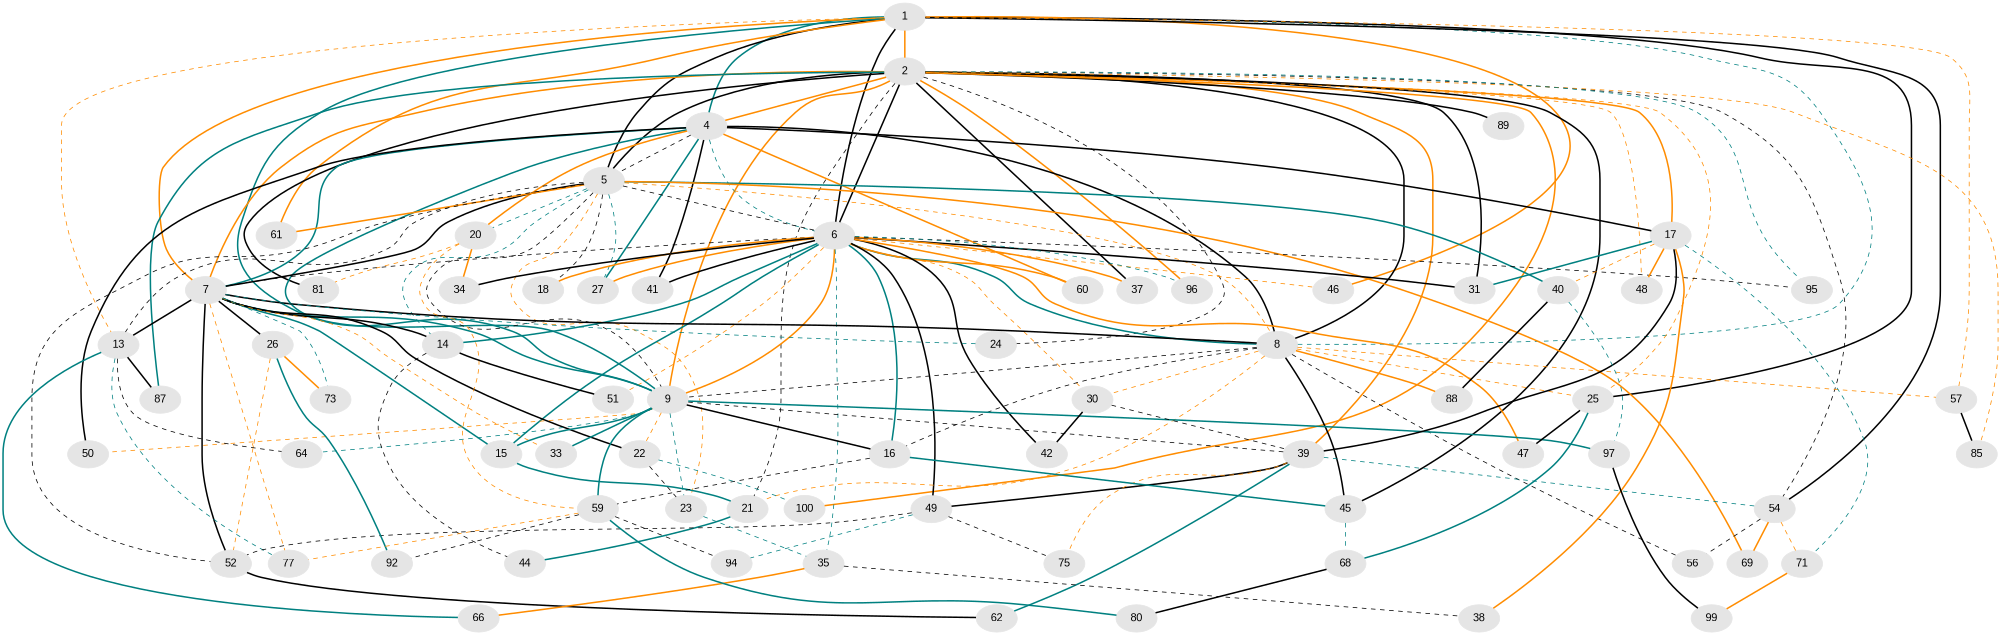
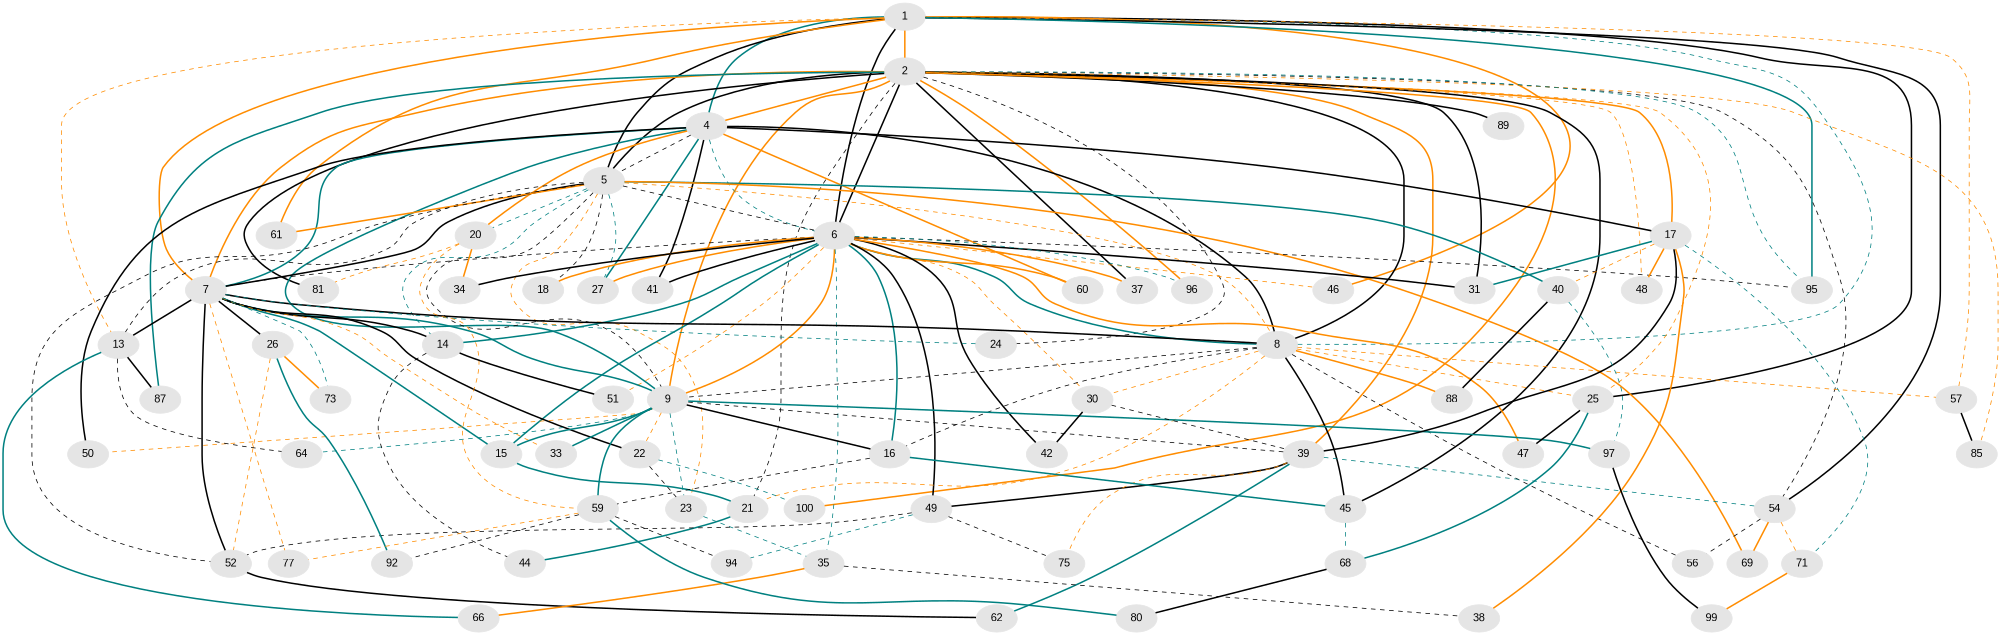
edge "1" -- "9": now "1" -- "95"
edge "13" -- "77": removed
